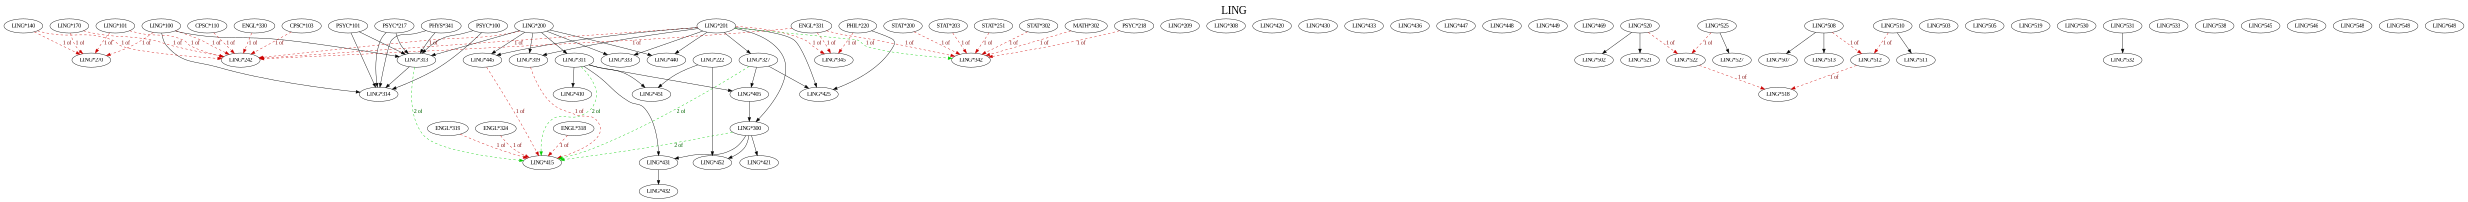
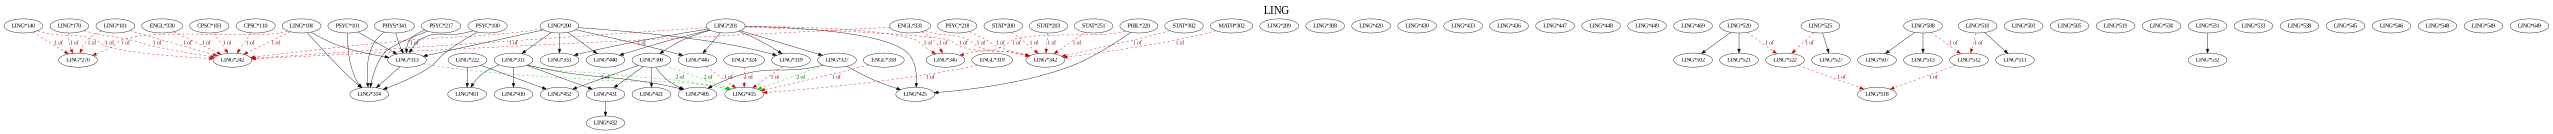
edge "LING*201" -> "LING*342": color green3 -> red3
edge "LING*405" -> "LING*300": reversed
